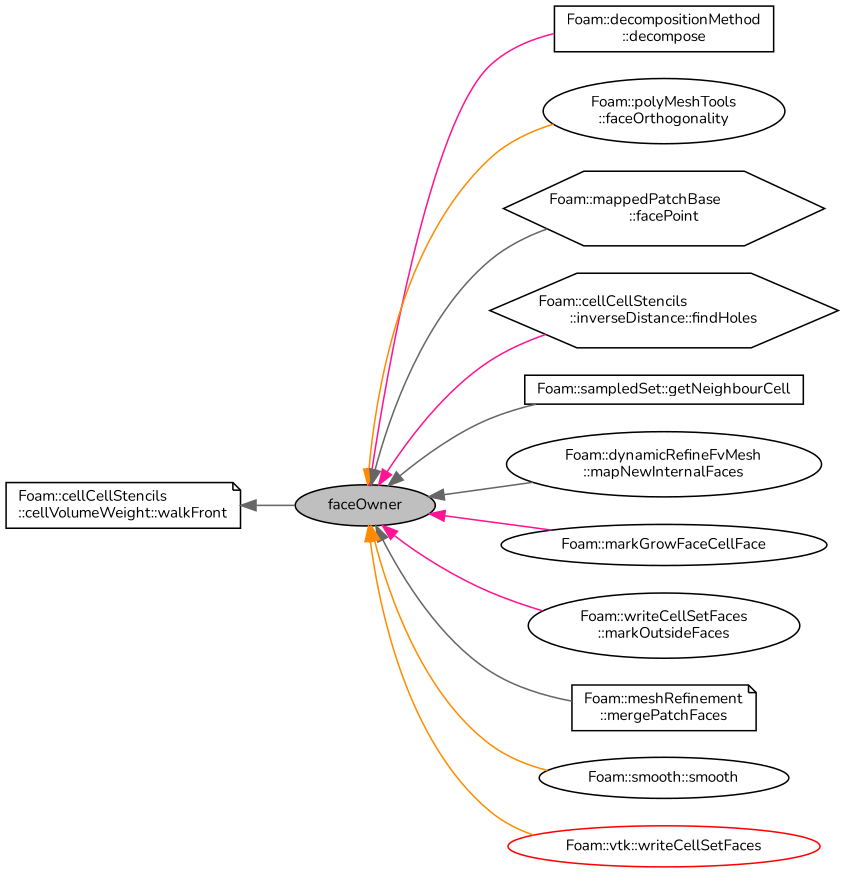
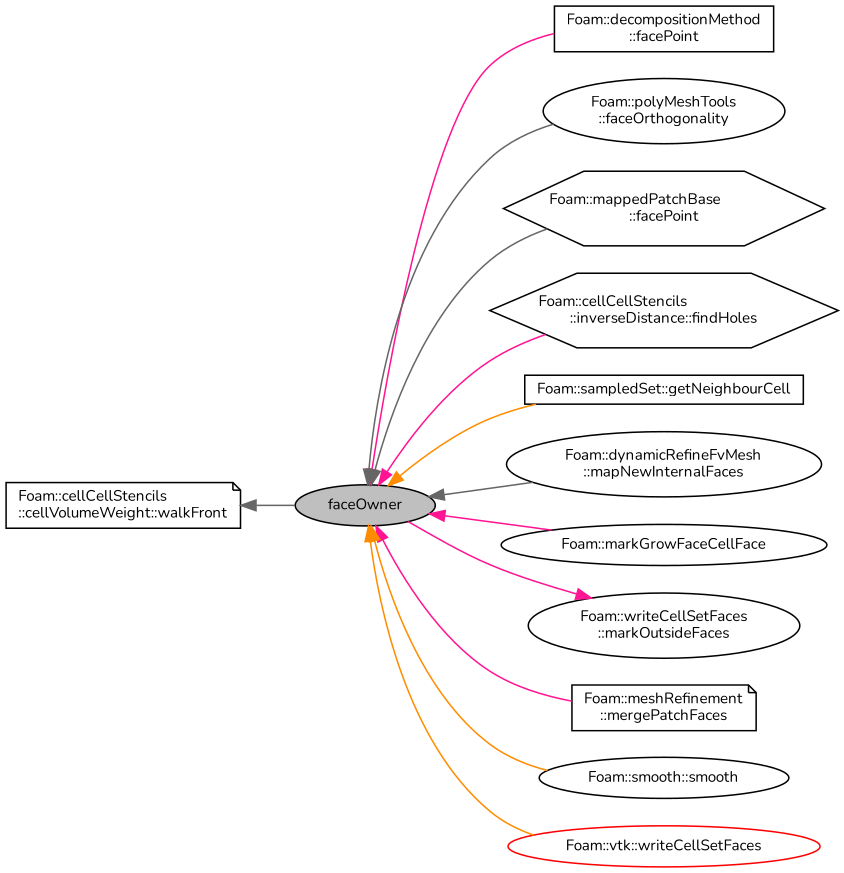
node "Foam::decompositionMethod ::decompose": label "Foam::decompositionMethod ::decompose" -> "Foam::decompositionMethod ::facePoint"
edge "Foam::polyMeshTools ::faceOrthogonality" -> "faceOwner": color darkorange -> gray40
edge "Foam::sampledSet::getNeighbourCell" -> "faceOwner": color gray40 -> darkorange
edge "Foam::writeCellSetFaces ::markOutsideFaces" -> "faceOwner": reversed
edge "Foam::meshRefinement ::mergePatchFaces" -> "faceOwner": color gray40 -> deeppink
